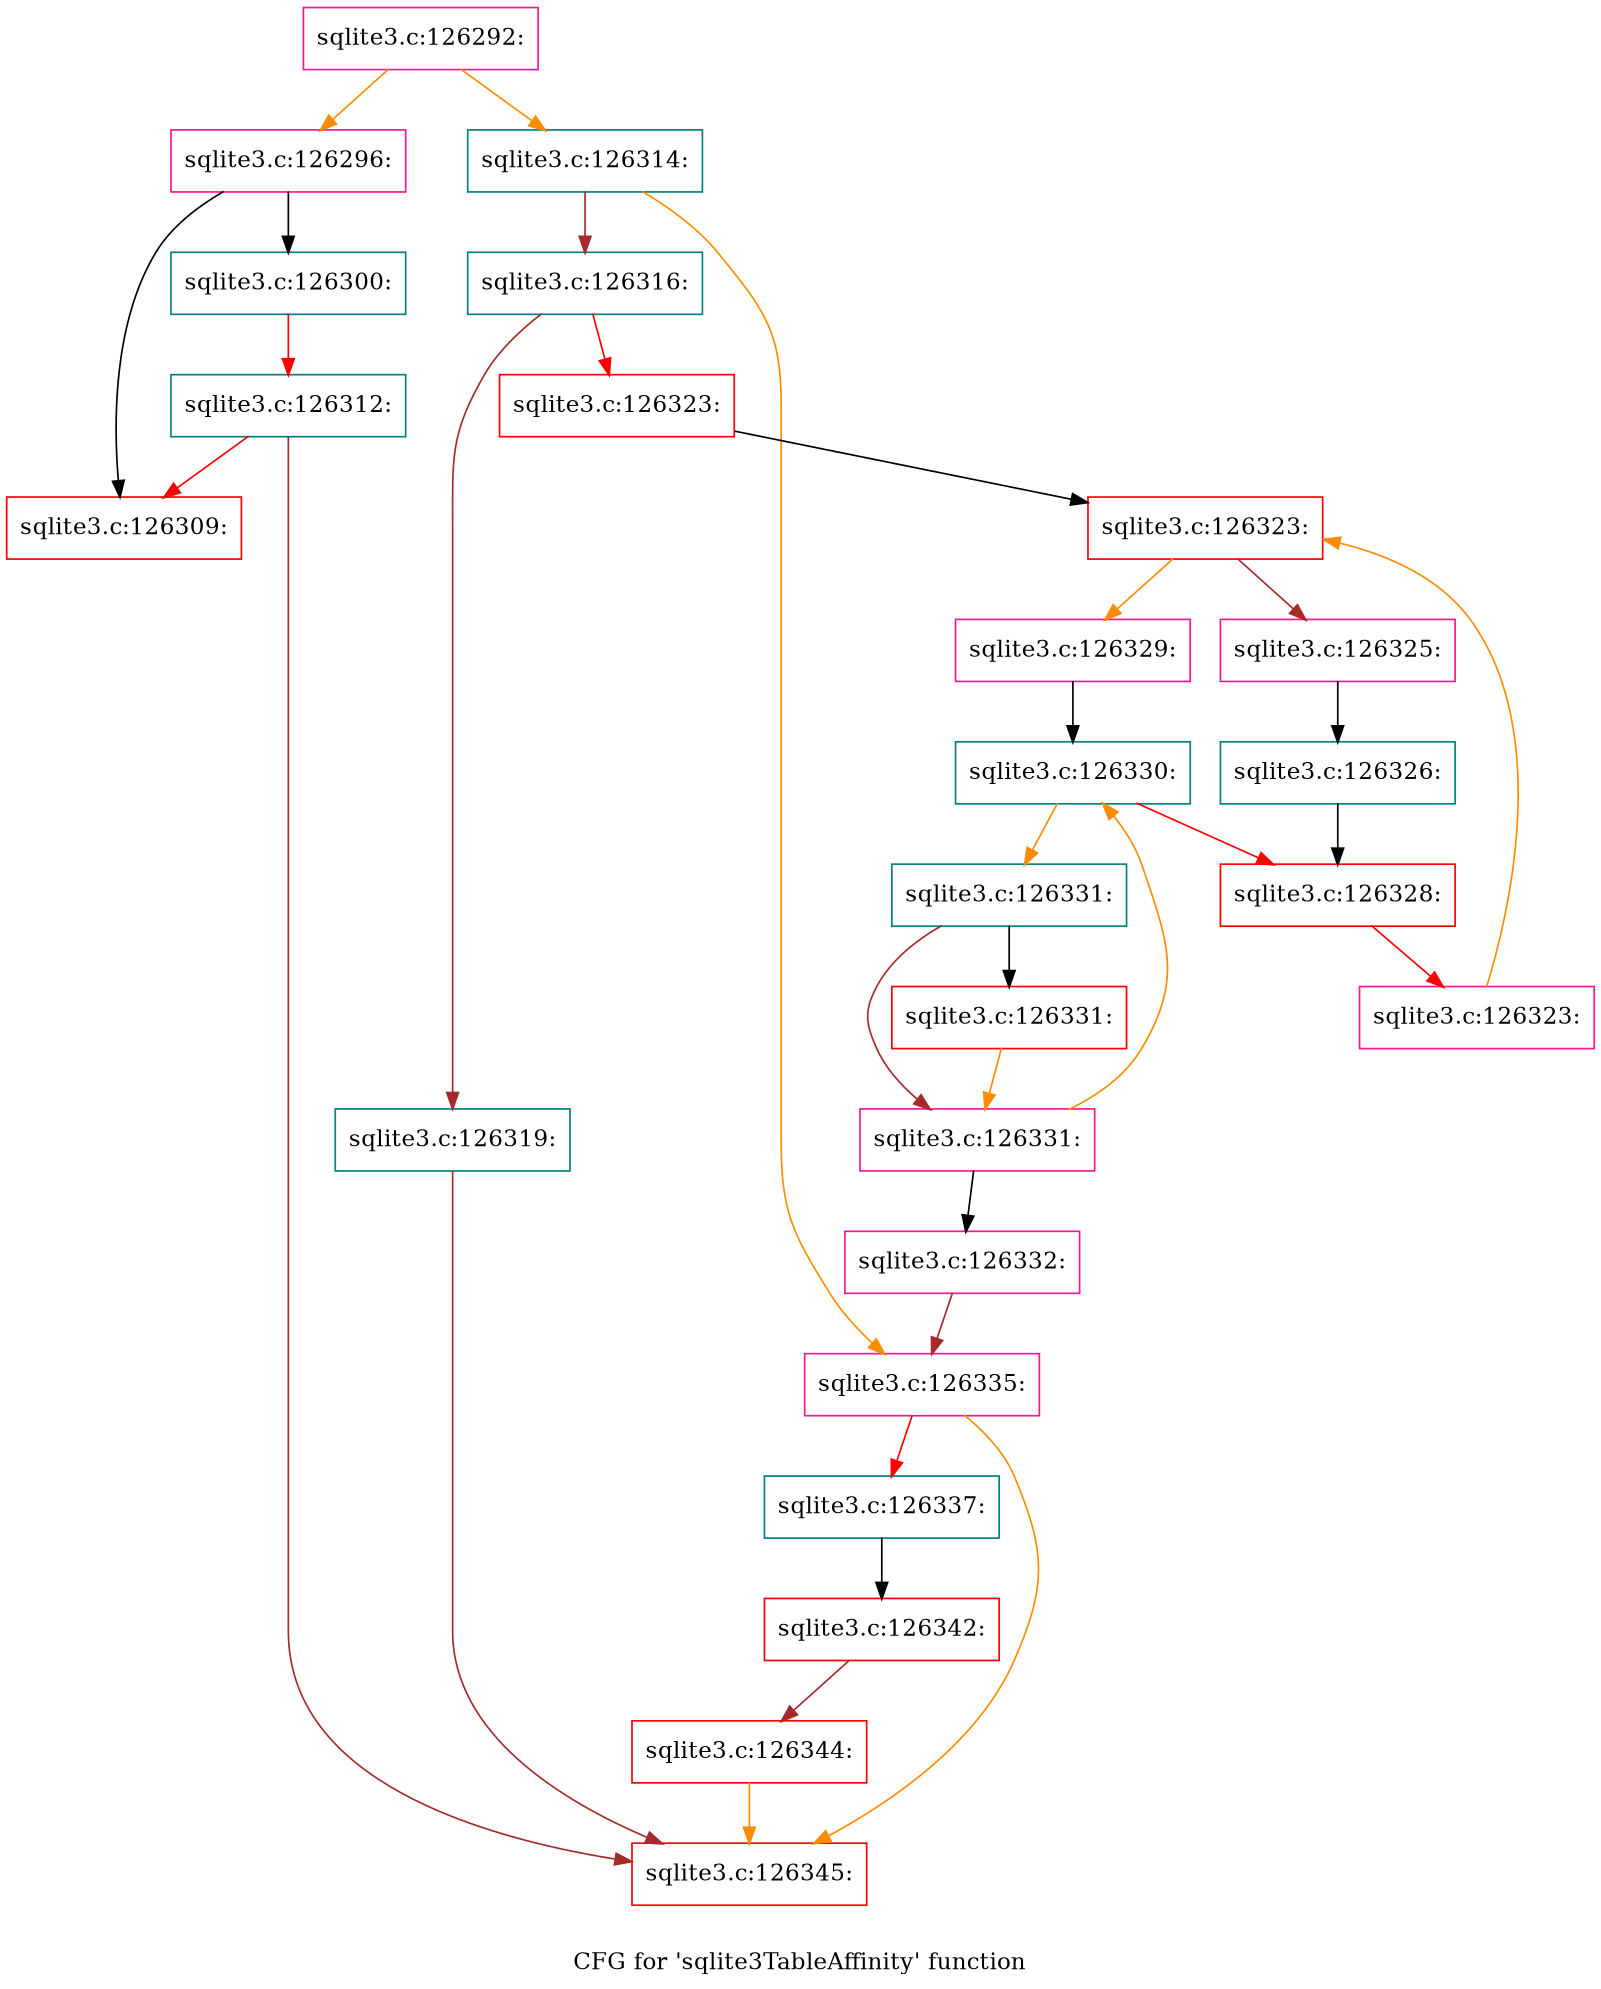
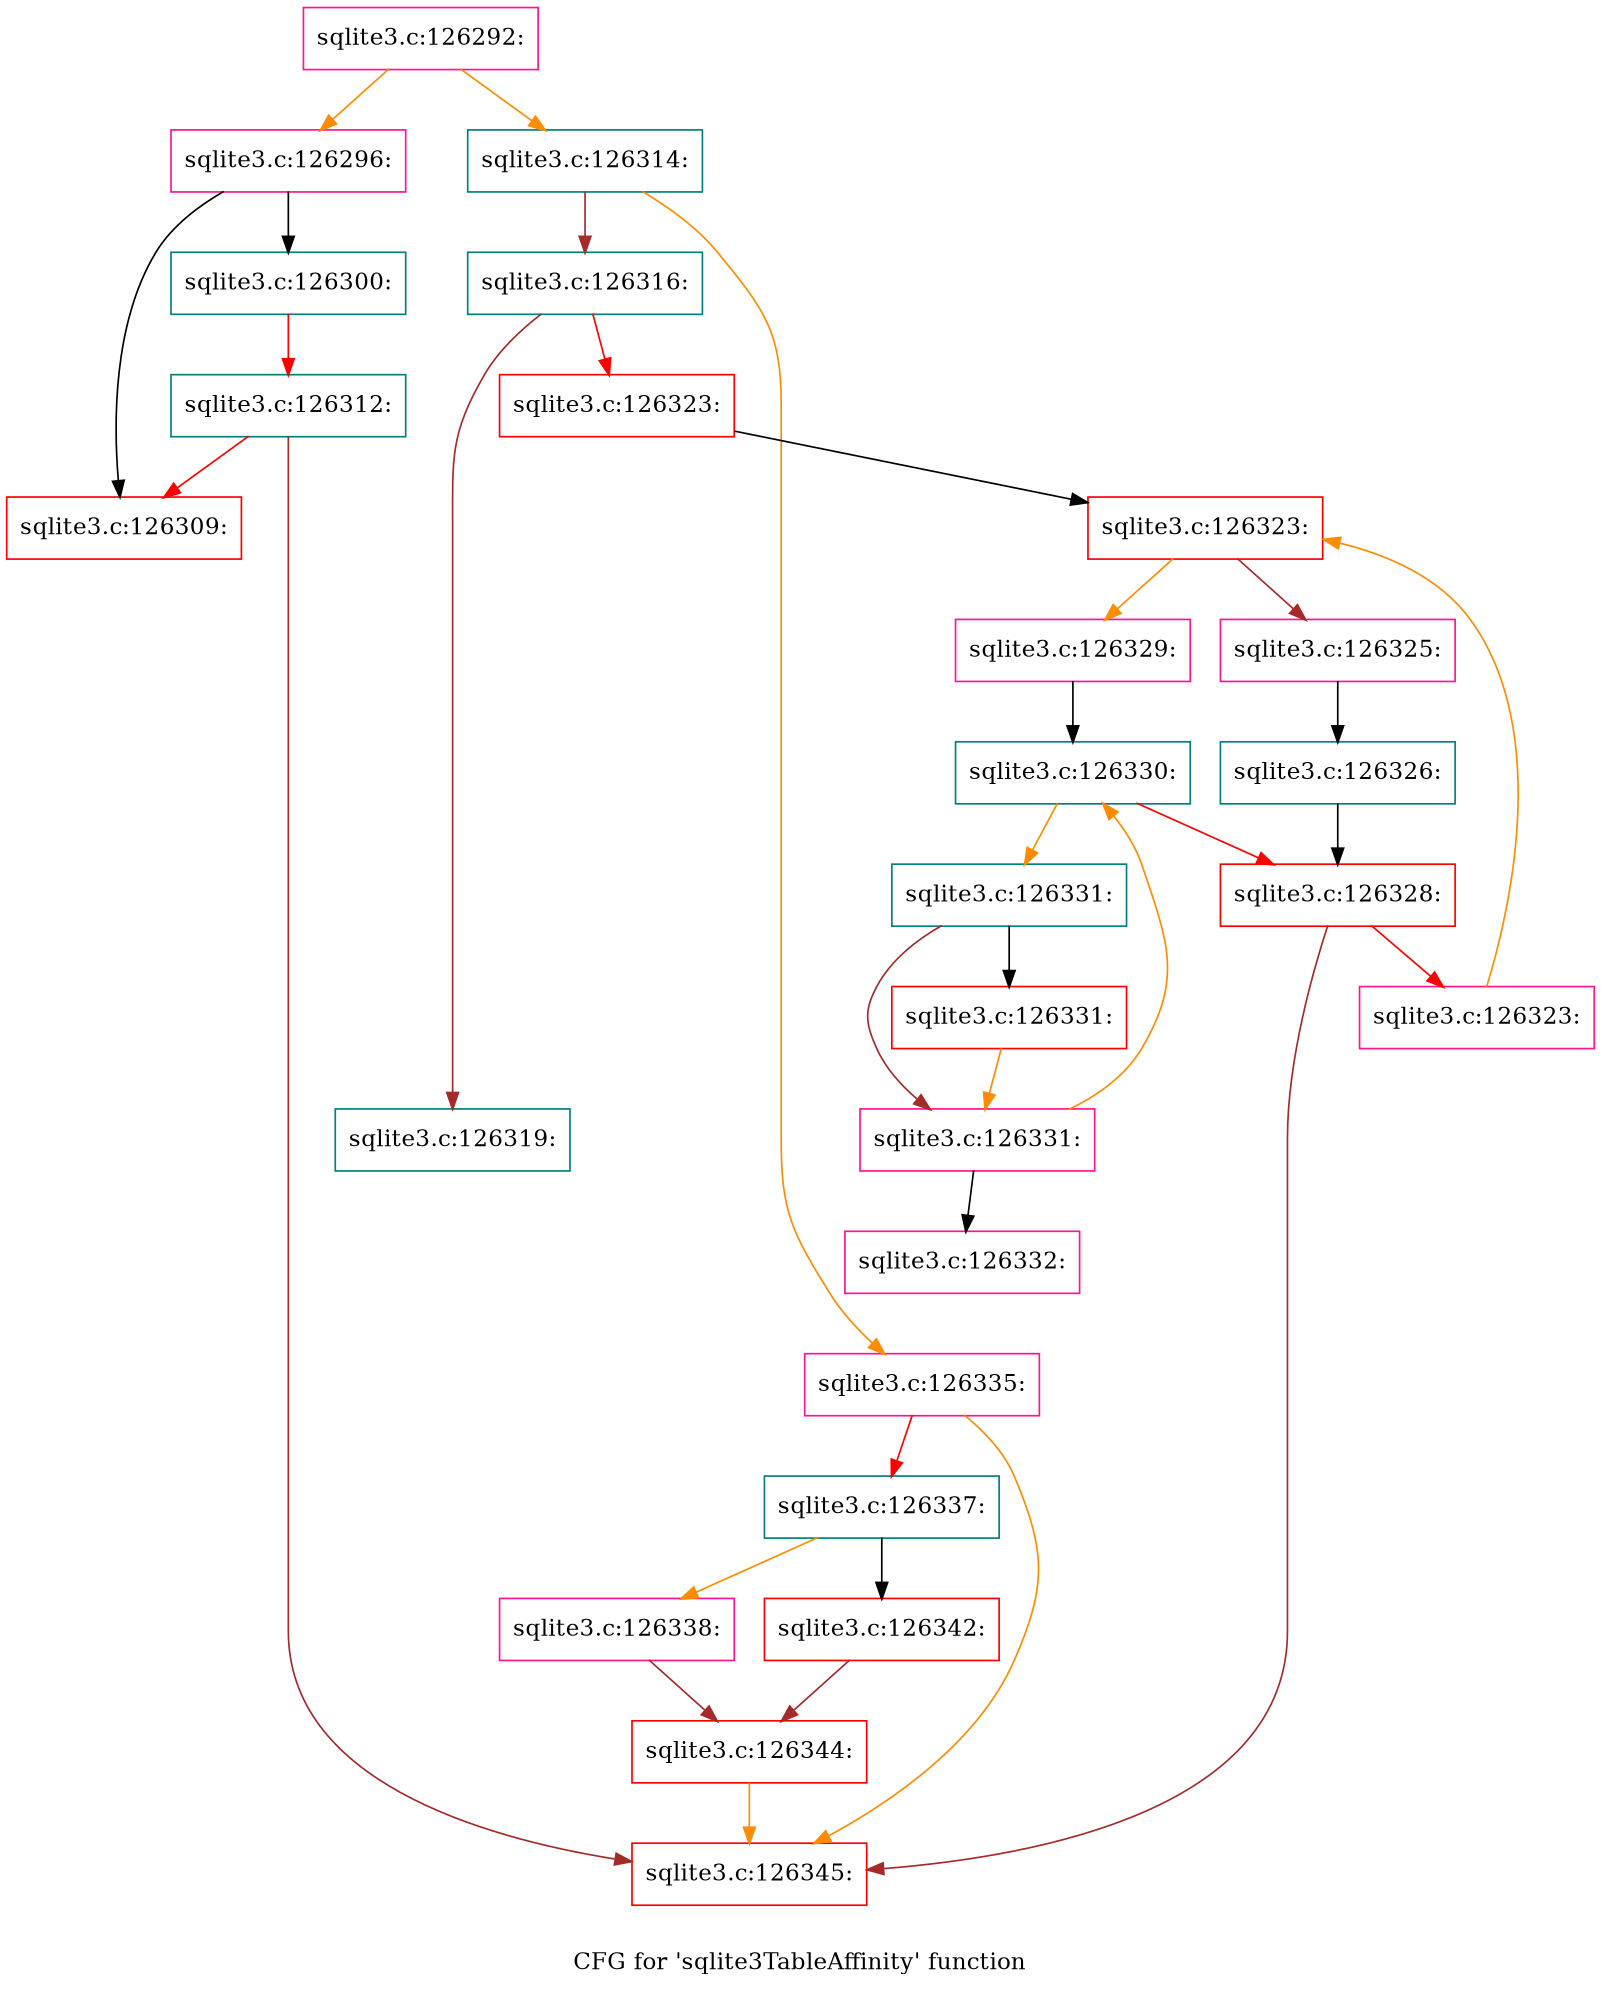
edge "sqlite3.c:126332:" -> "sqlite3.c:126335:": removed
edge "sqlite3.c:126319:" -> "sqlite3.c:126345:": now "sqlite3.c:126328:" -> "sqlite3.c:126345:"
node "sqlite3.c:126338:": added
